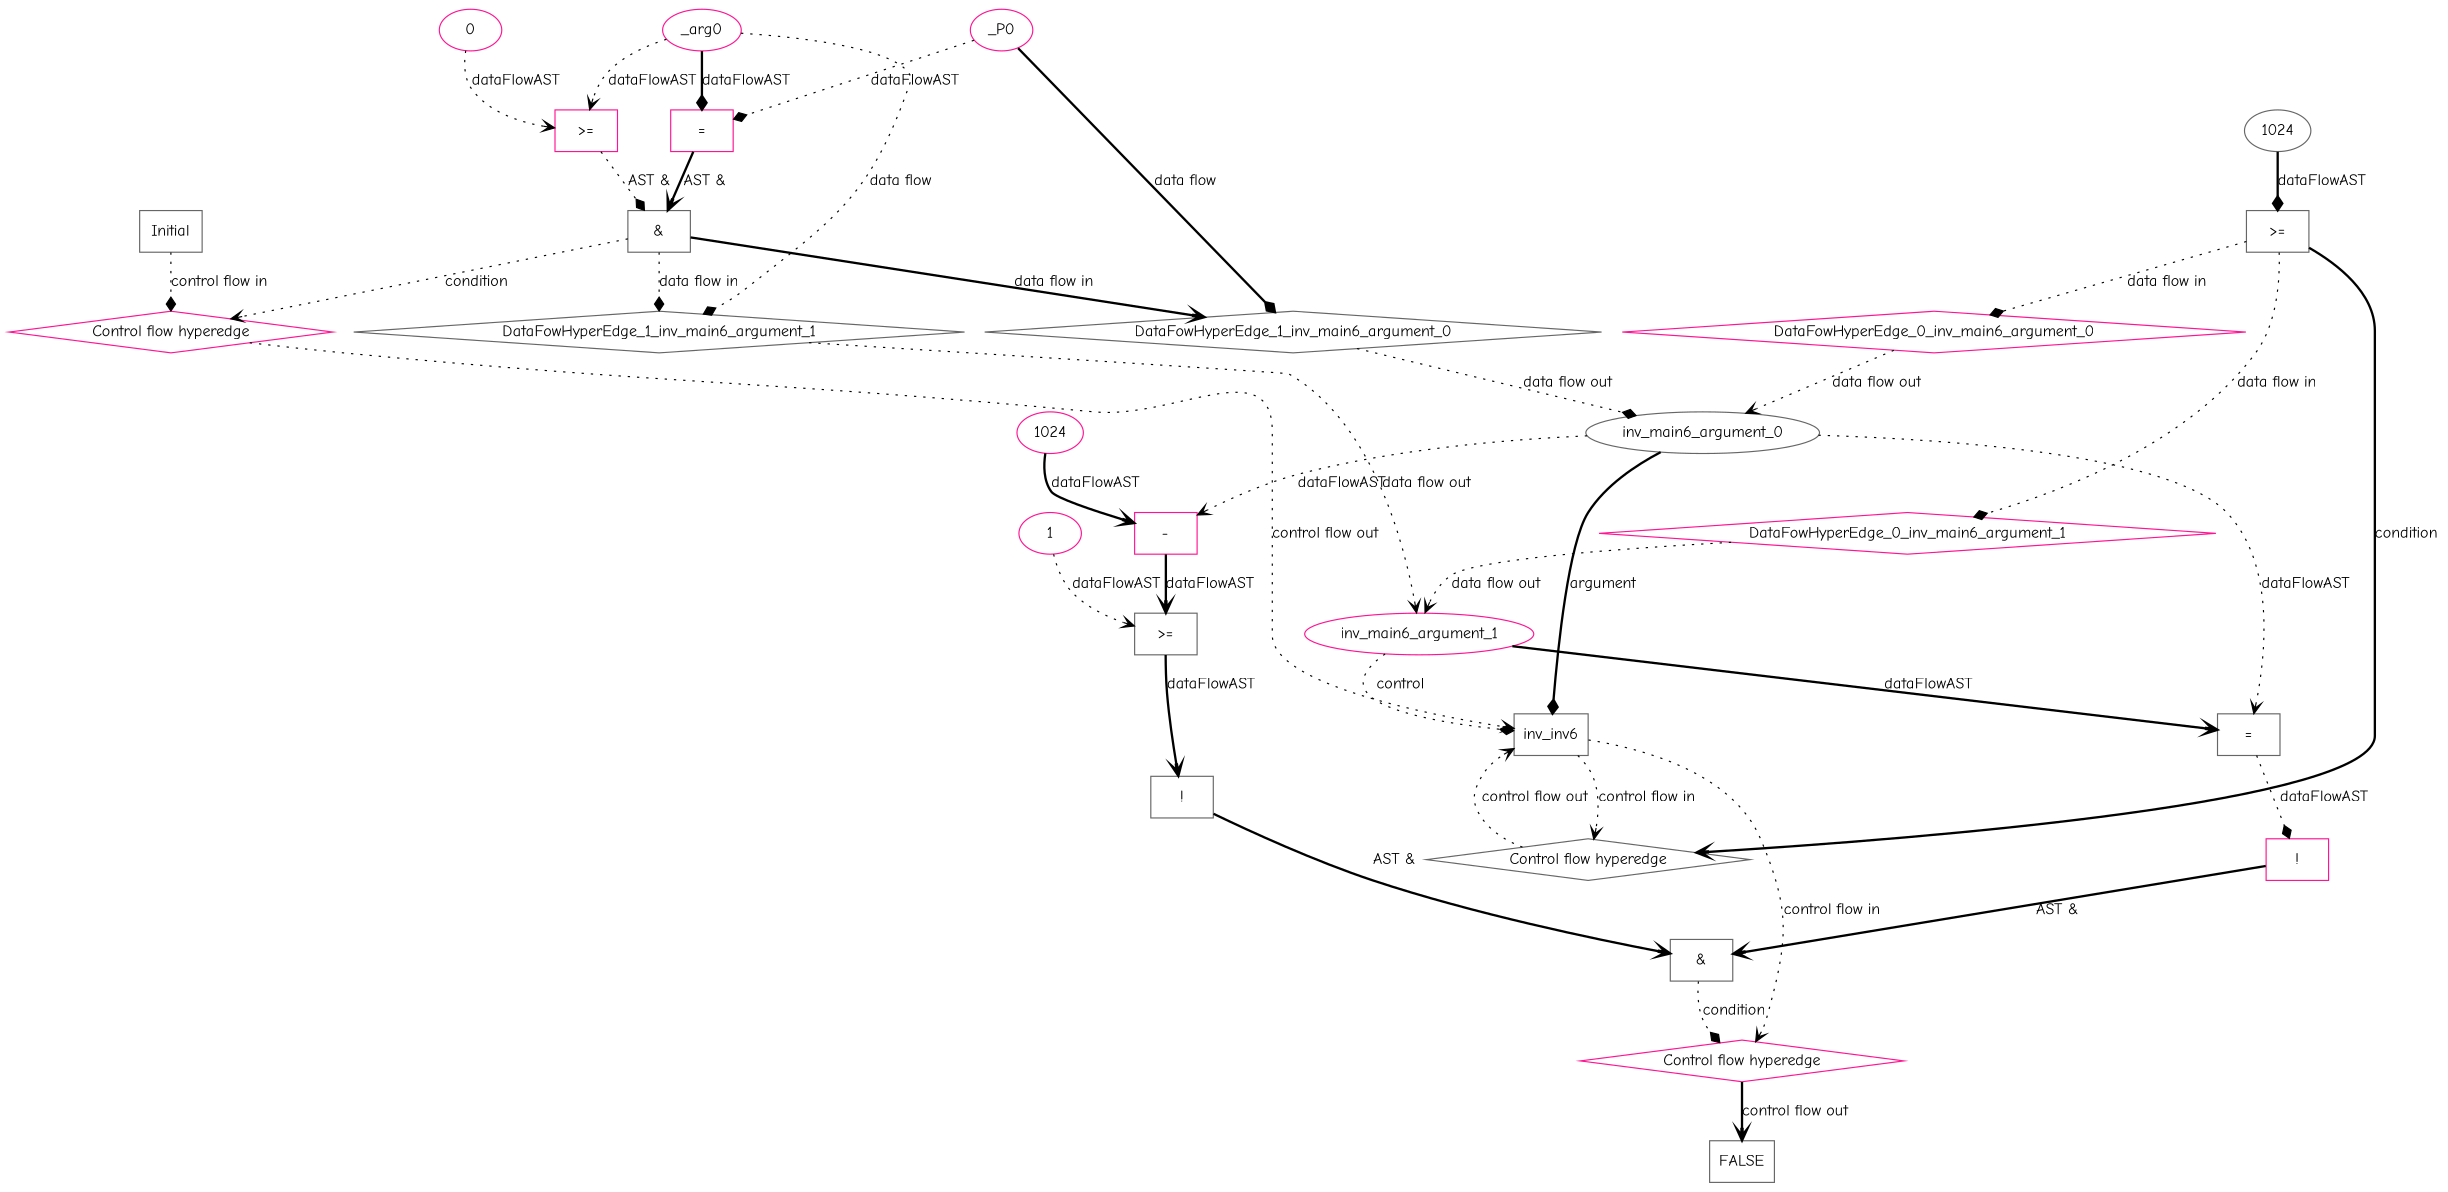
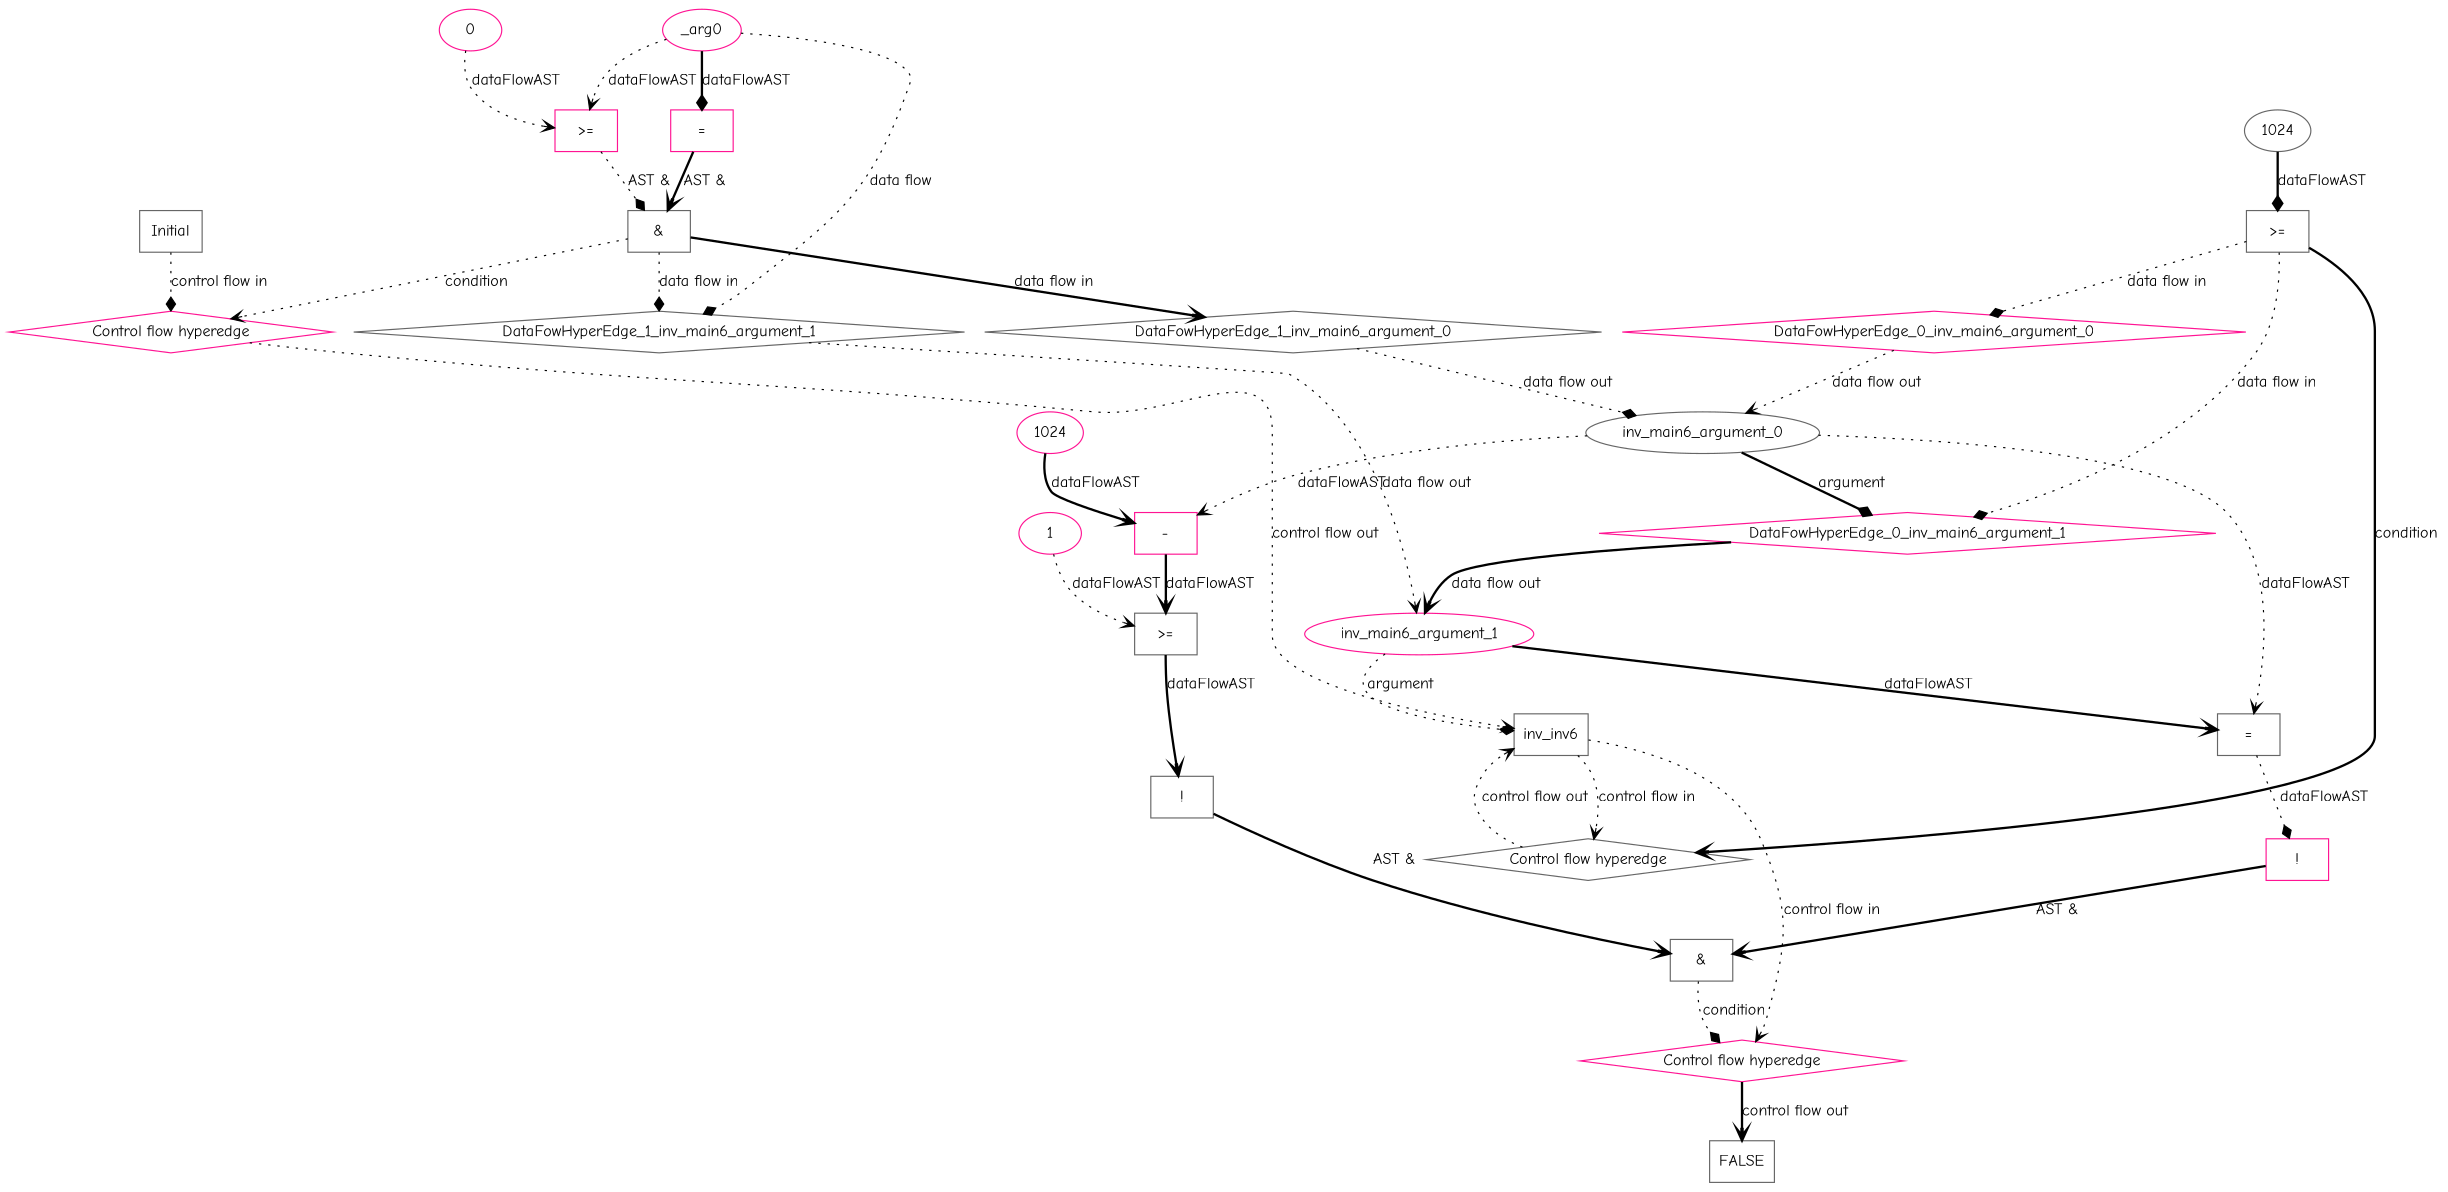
node "_P0": removed
edge "DataFowHyperEdge_0_inv_main6_argument_1" -> "inv_main6_argument_1": style dotted -> bold
edge "inv_main6_argument_0" -> "inv_inv6": now "inv_main6_argument_0" -> "DataFowHyperEdge_0_inv_main6_argument_1"
edge "inv_main6_argument_1" -> "inv_inv6": label "control" -> "argument"
